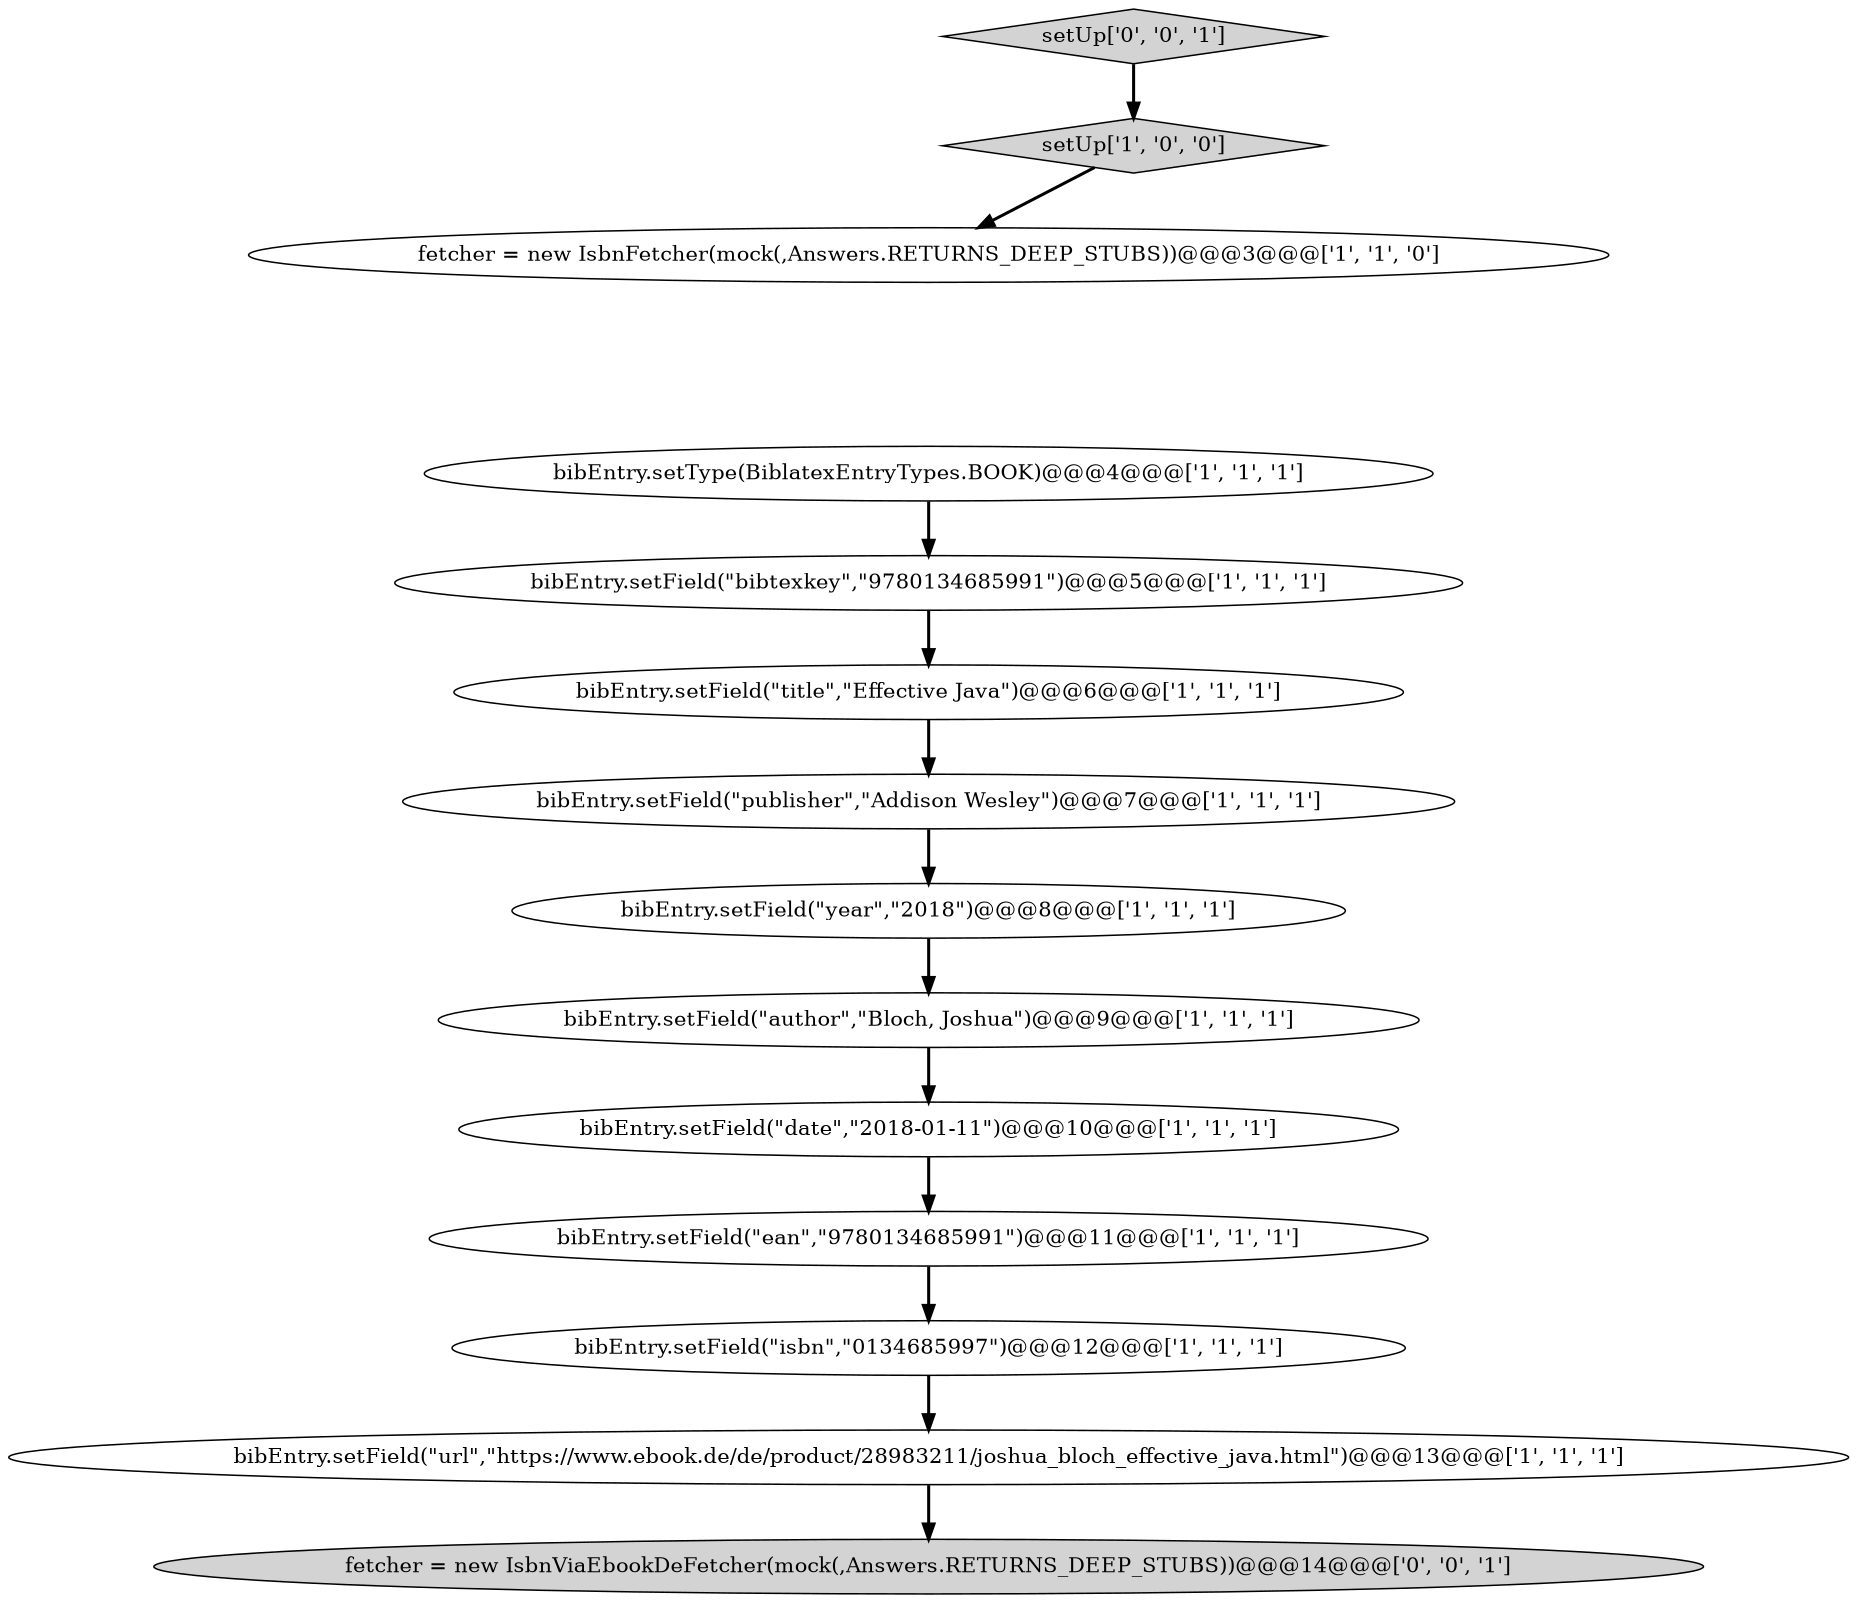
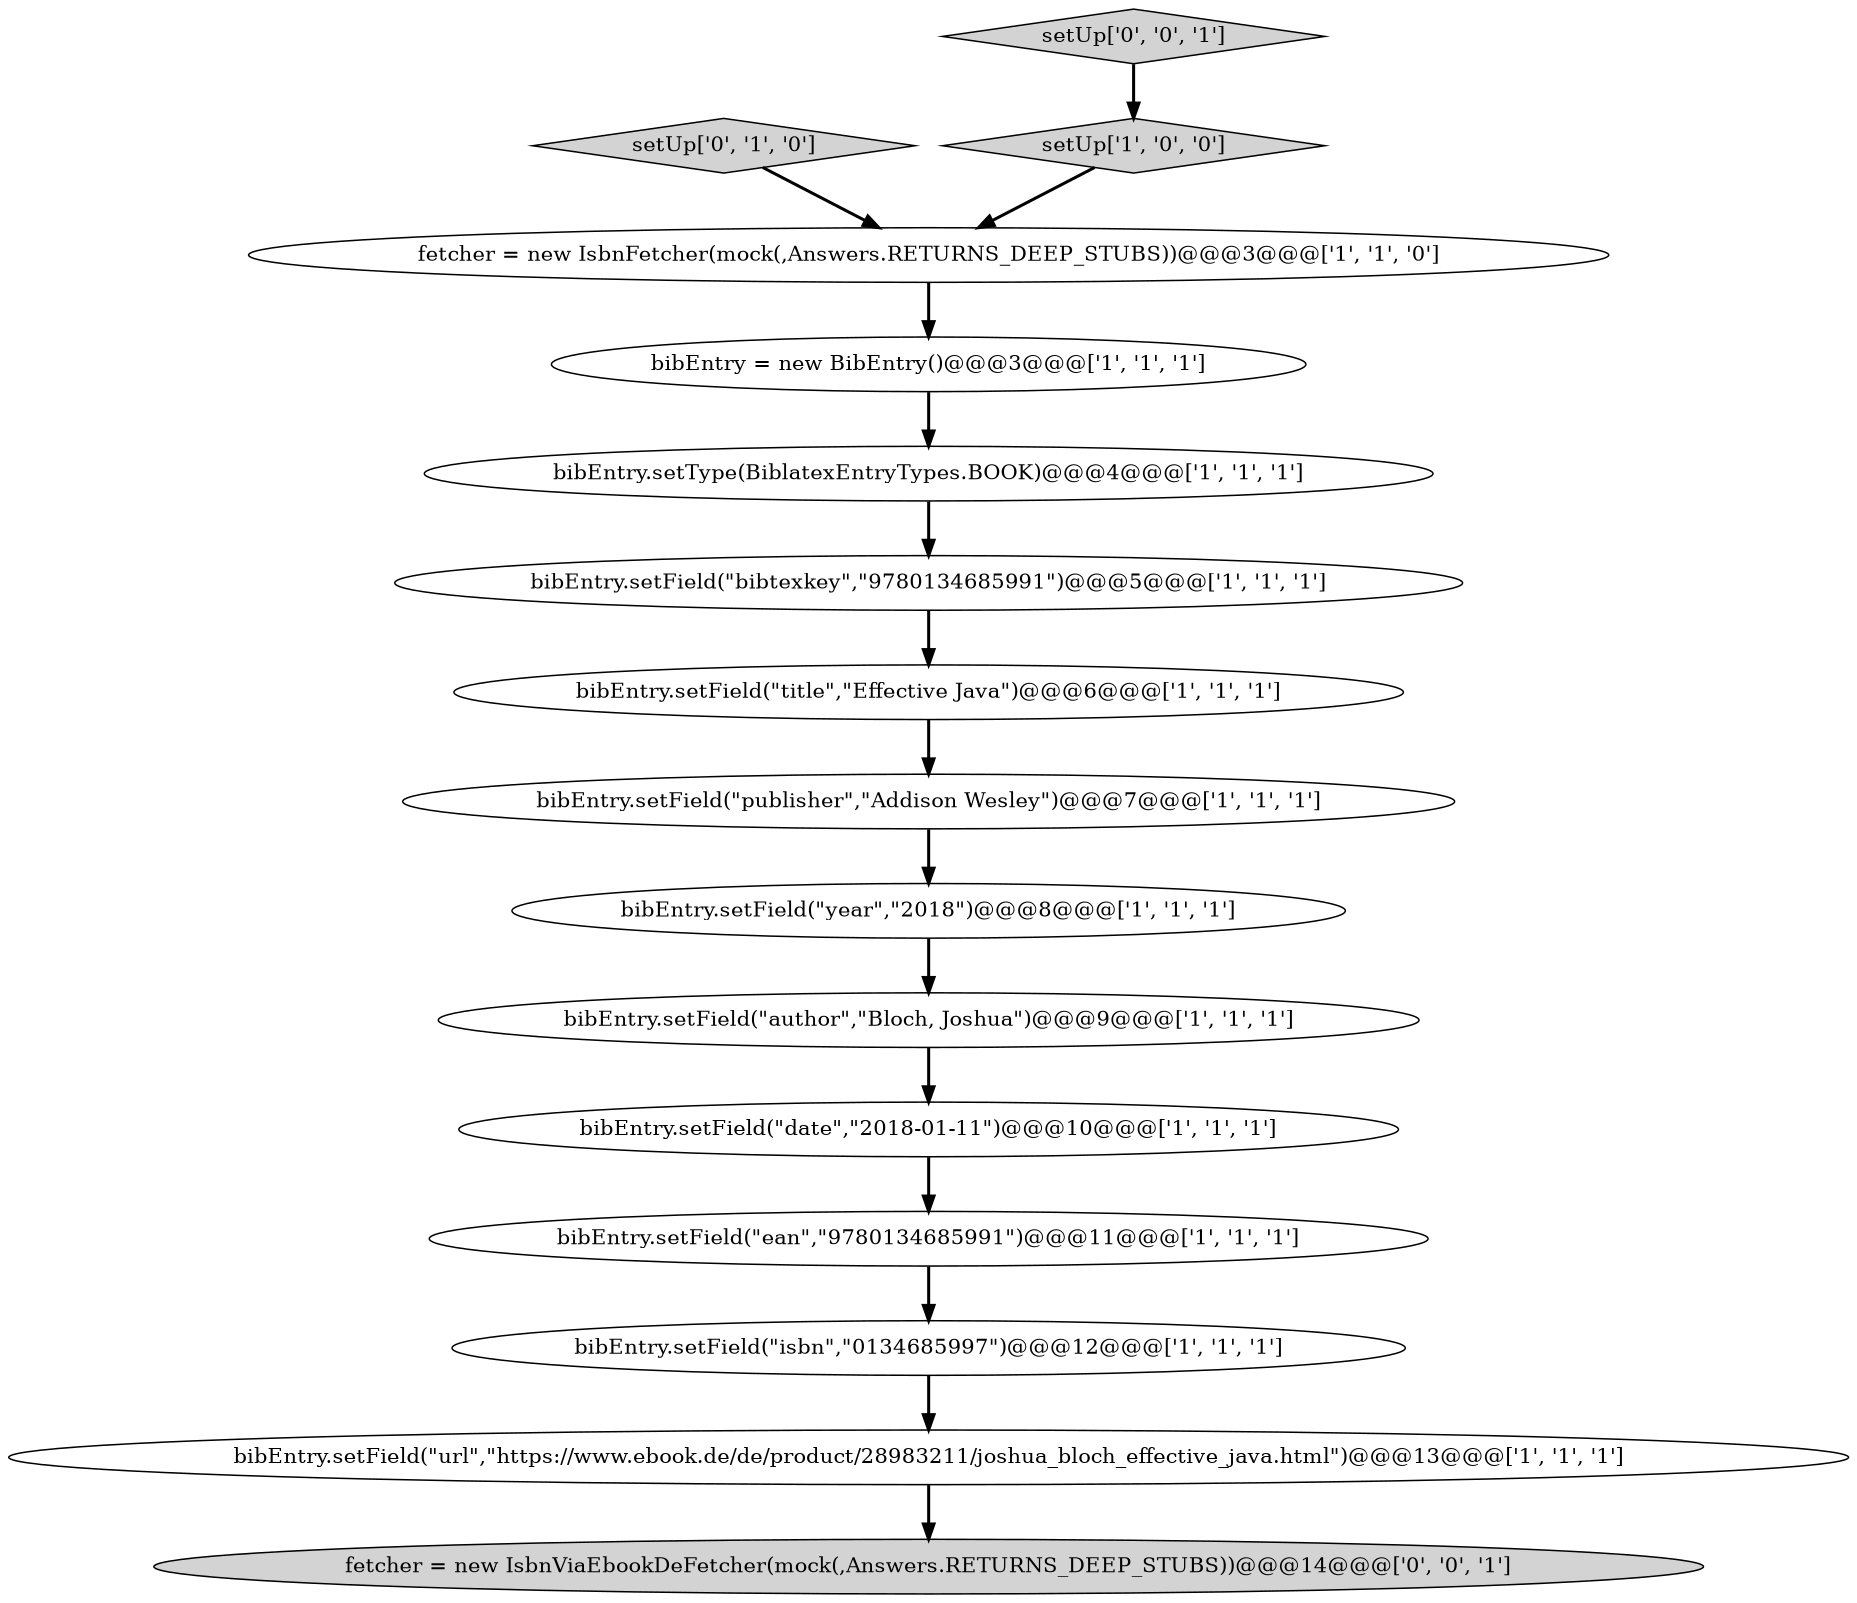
node "setUp['0', '1', '0']": added
node "bibEntry = new BibEntry()@@@3@@@['1', '1', '1']": added
